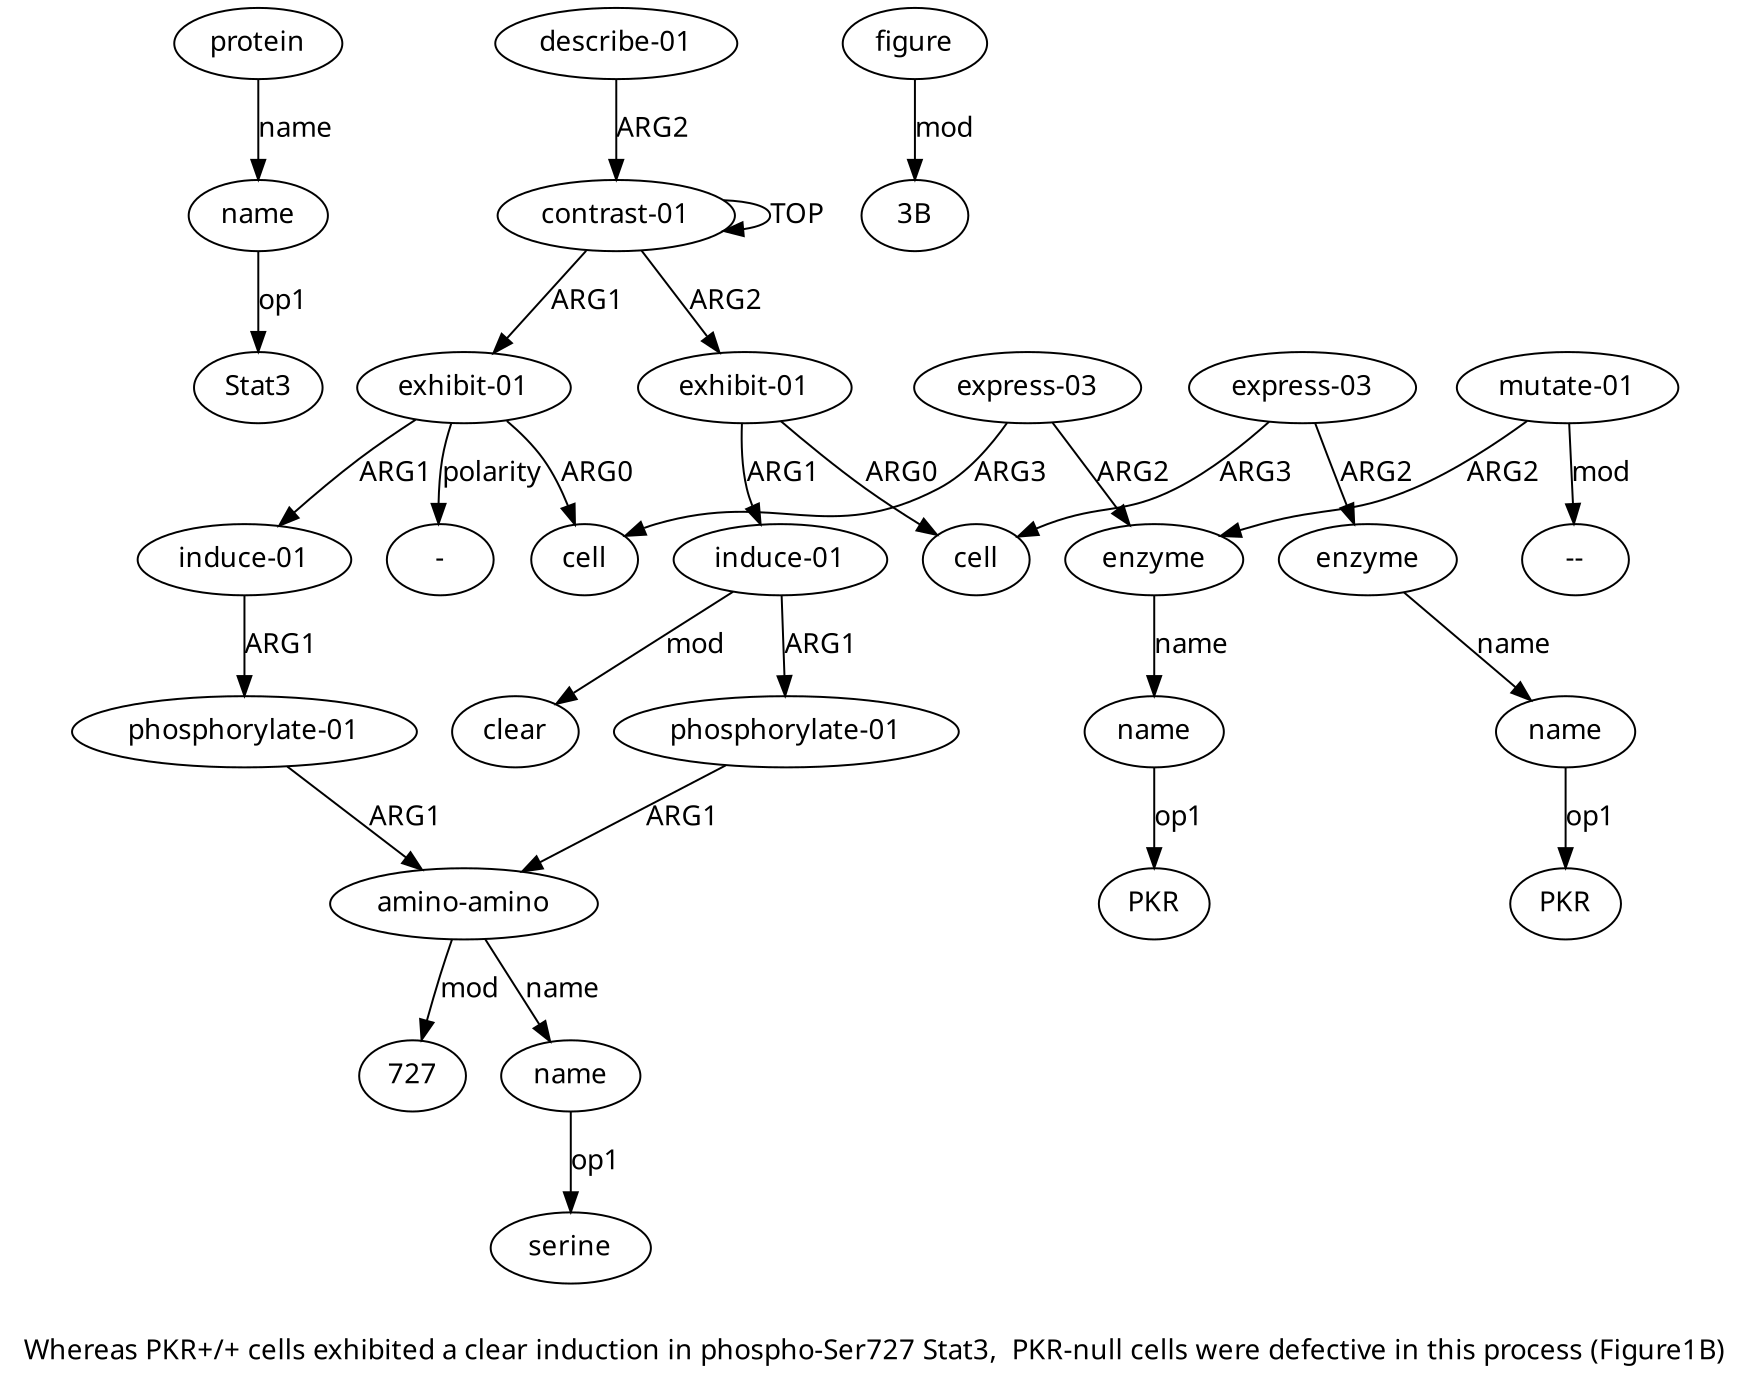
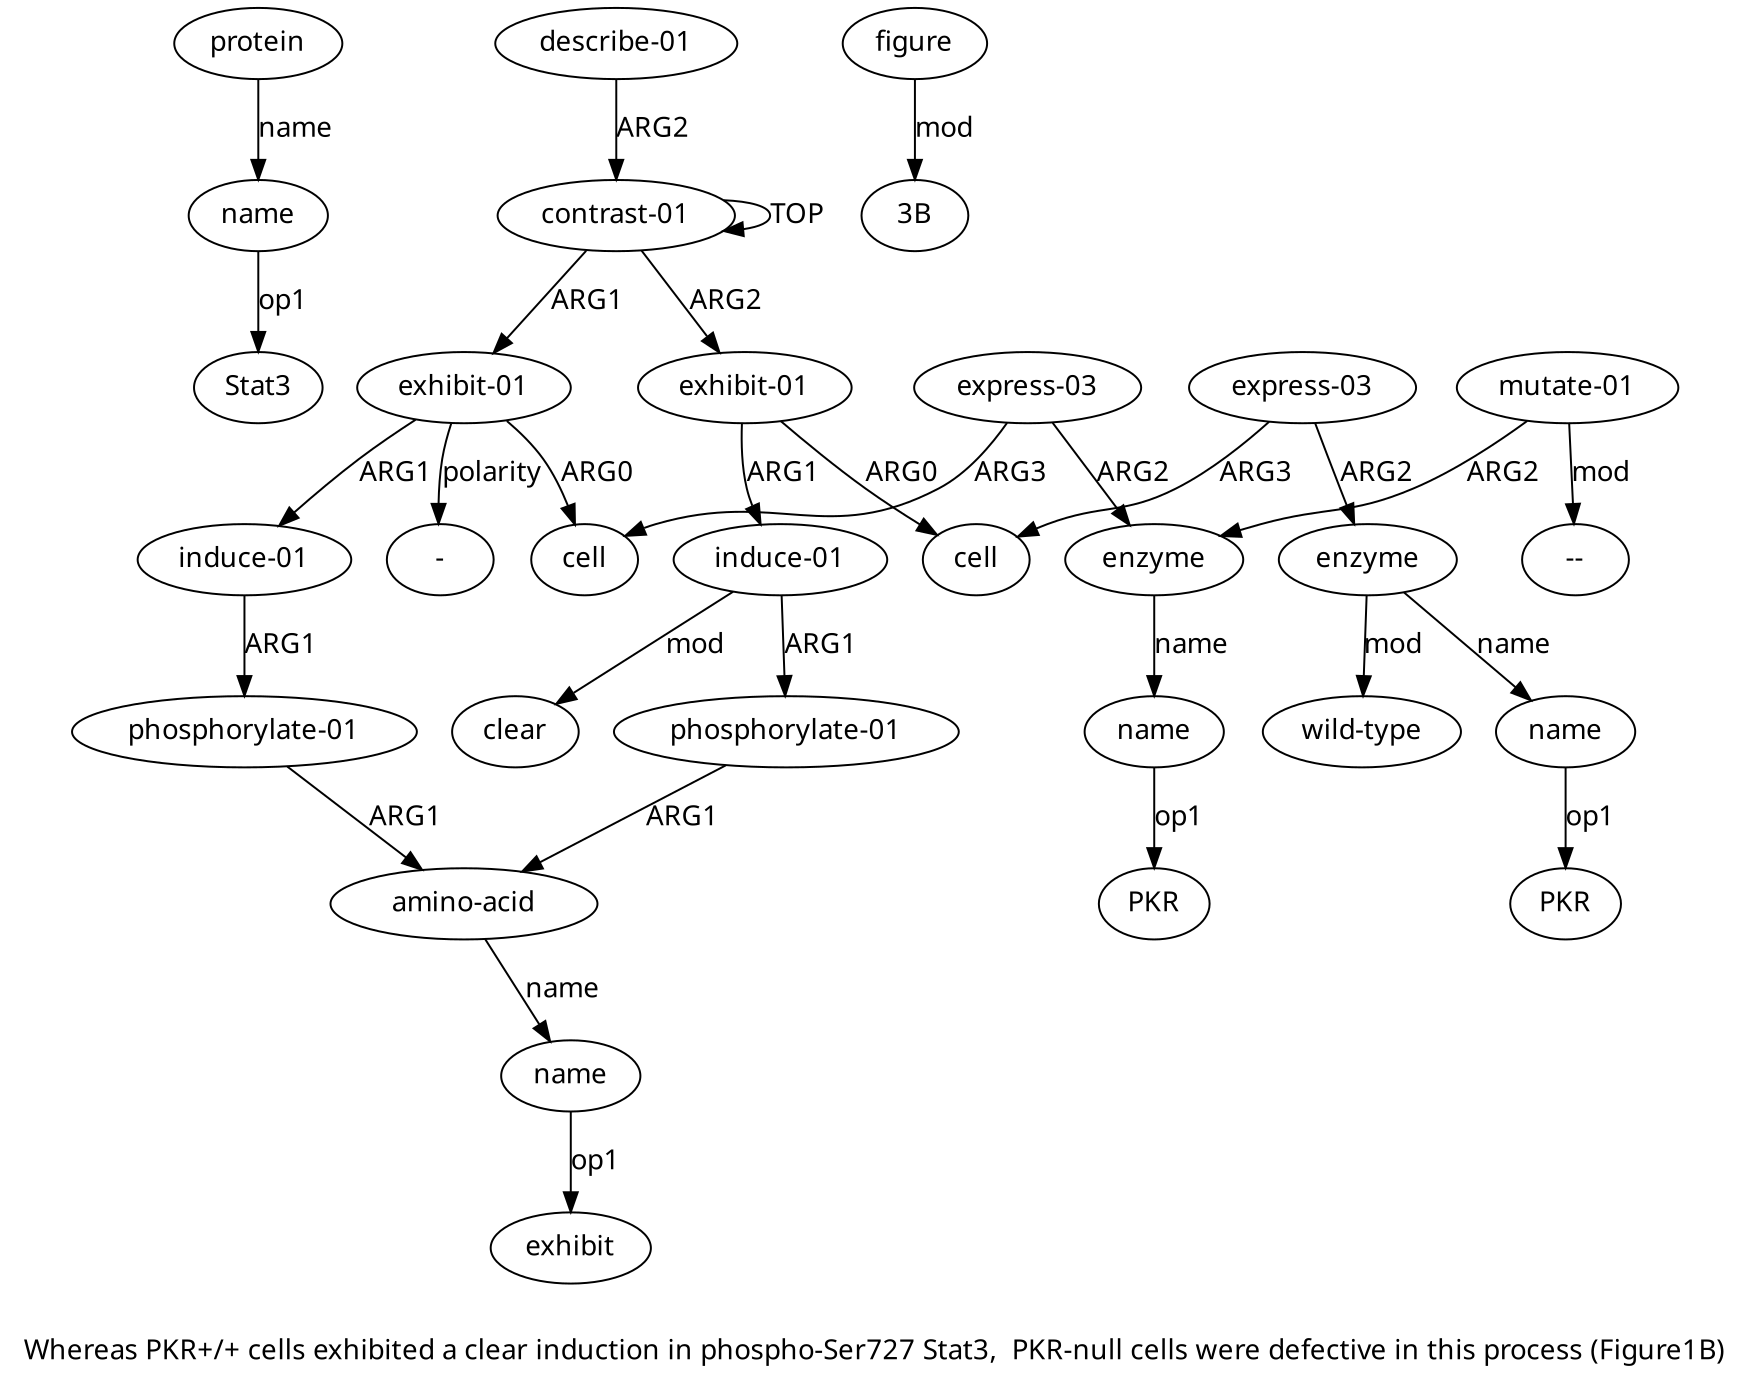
node "wild-type": added
node "amino-amino": label "amino-amino" -> "amino-acid"
node "727": removed
node "serine": label "serine" -> "exhibit"
